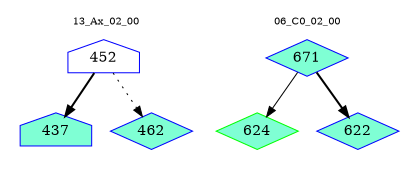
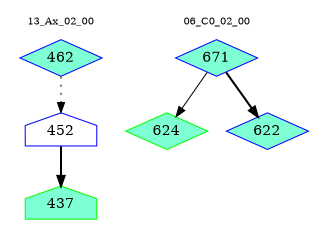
edge "452" -> "462": reversed
node "437": color blue -> green
